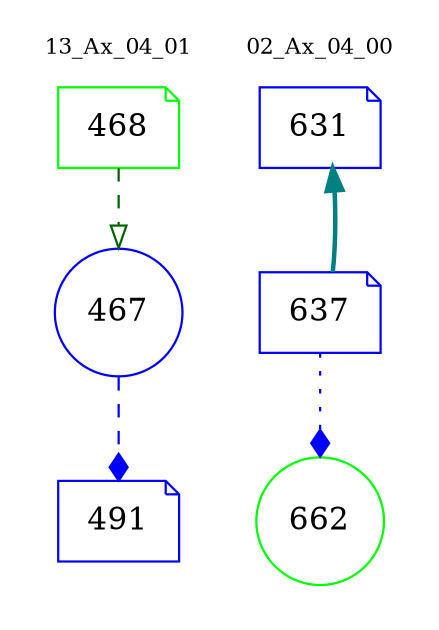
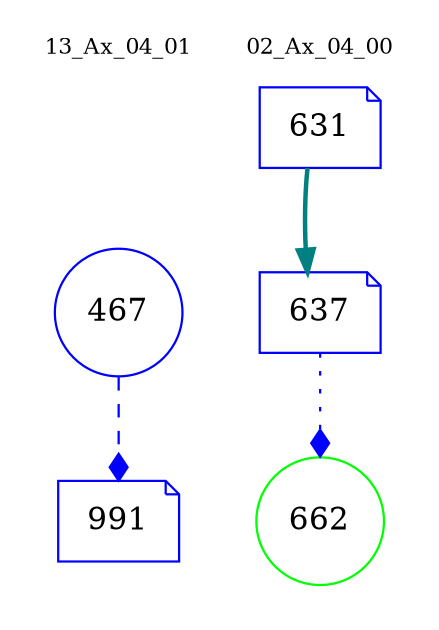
node "468": removed
edge "637" -> "631": reversed
node "491": label "491" -> "991"
